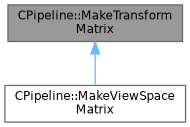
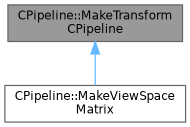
node "CPipeline::MakeTransform Matrix": label "CPipeline::MakeTransform Matrix" -> "CPipeline::MakeTransform CPipeline"
